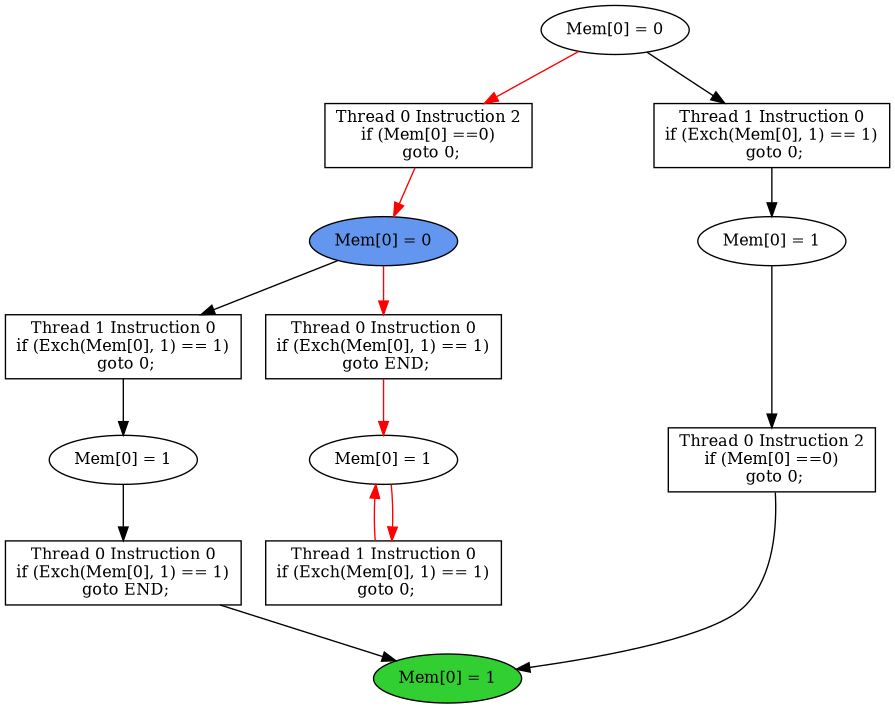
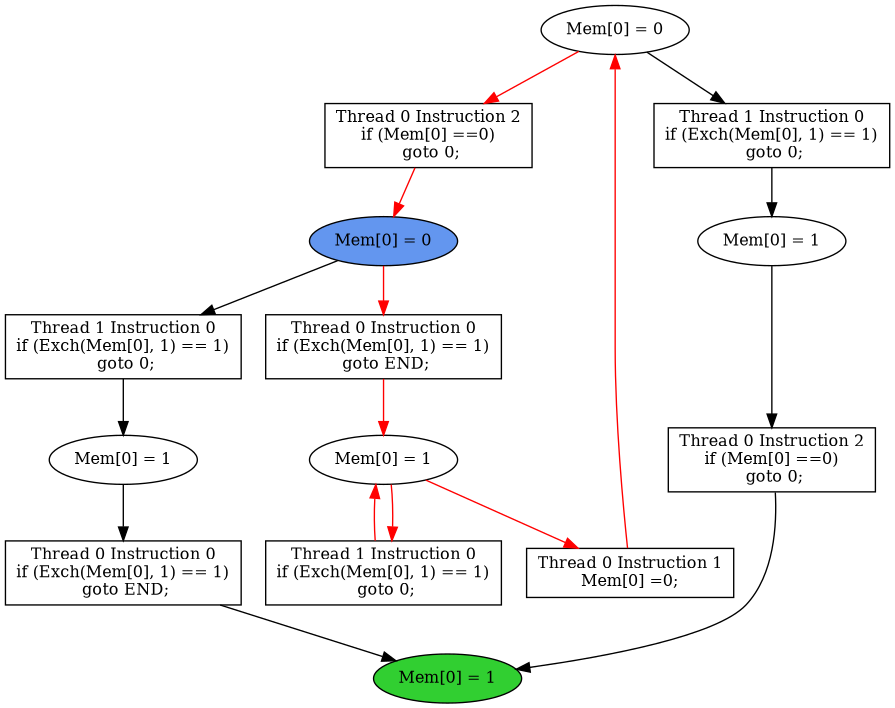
node "Thread 0 Instruction 1 Mem[0] =0;": added
